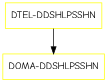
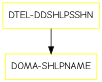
node "DOMA-DDSHLPSSHN": label "DOMA-DDSHLPSSHN" -> "DOMA-SHLPNAME"
